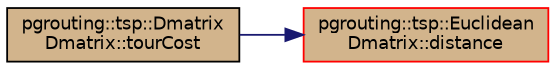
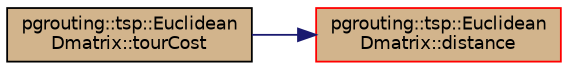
node "pgrouting::tsp::Dmatrix Dmatrix::tourCost": label "pgrouting::tsp::Dmatrix Dmatrix::tourCost" -> "pgrouting::tsp::Euclidean Dmatrix::tourCost"
